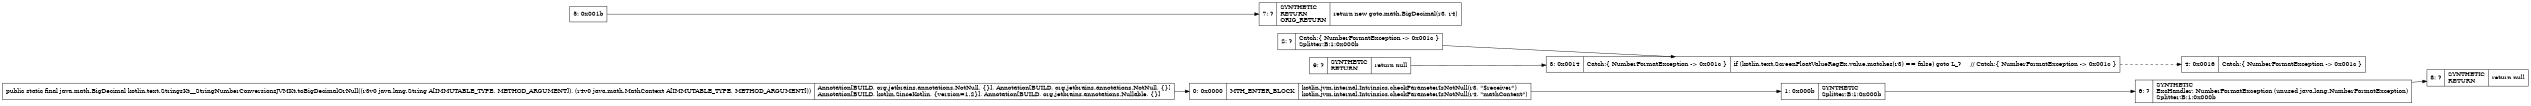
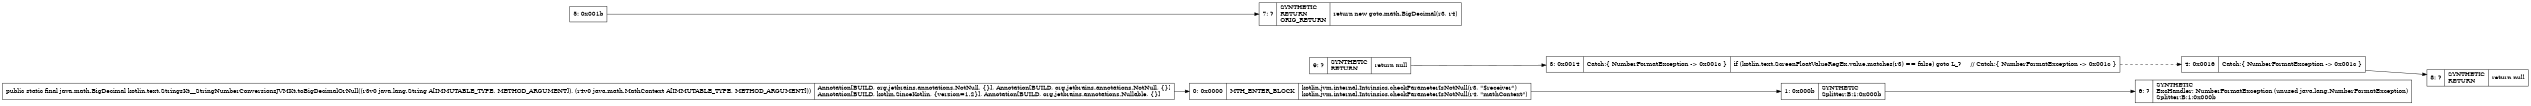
node "2: ?": removed
edge "6: ?" -> "8: ?": now "4: 0x0016" -> "8: ?"
